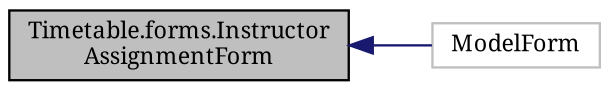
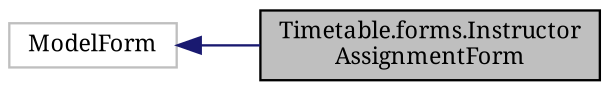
edge "ModelForm" -> "Timetable.forms.Instructor AssignmentForm": reversed
